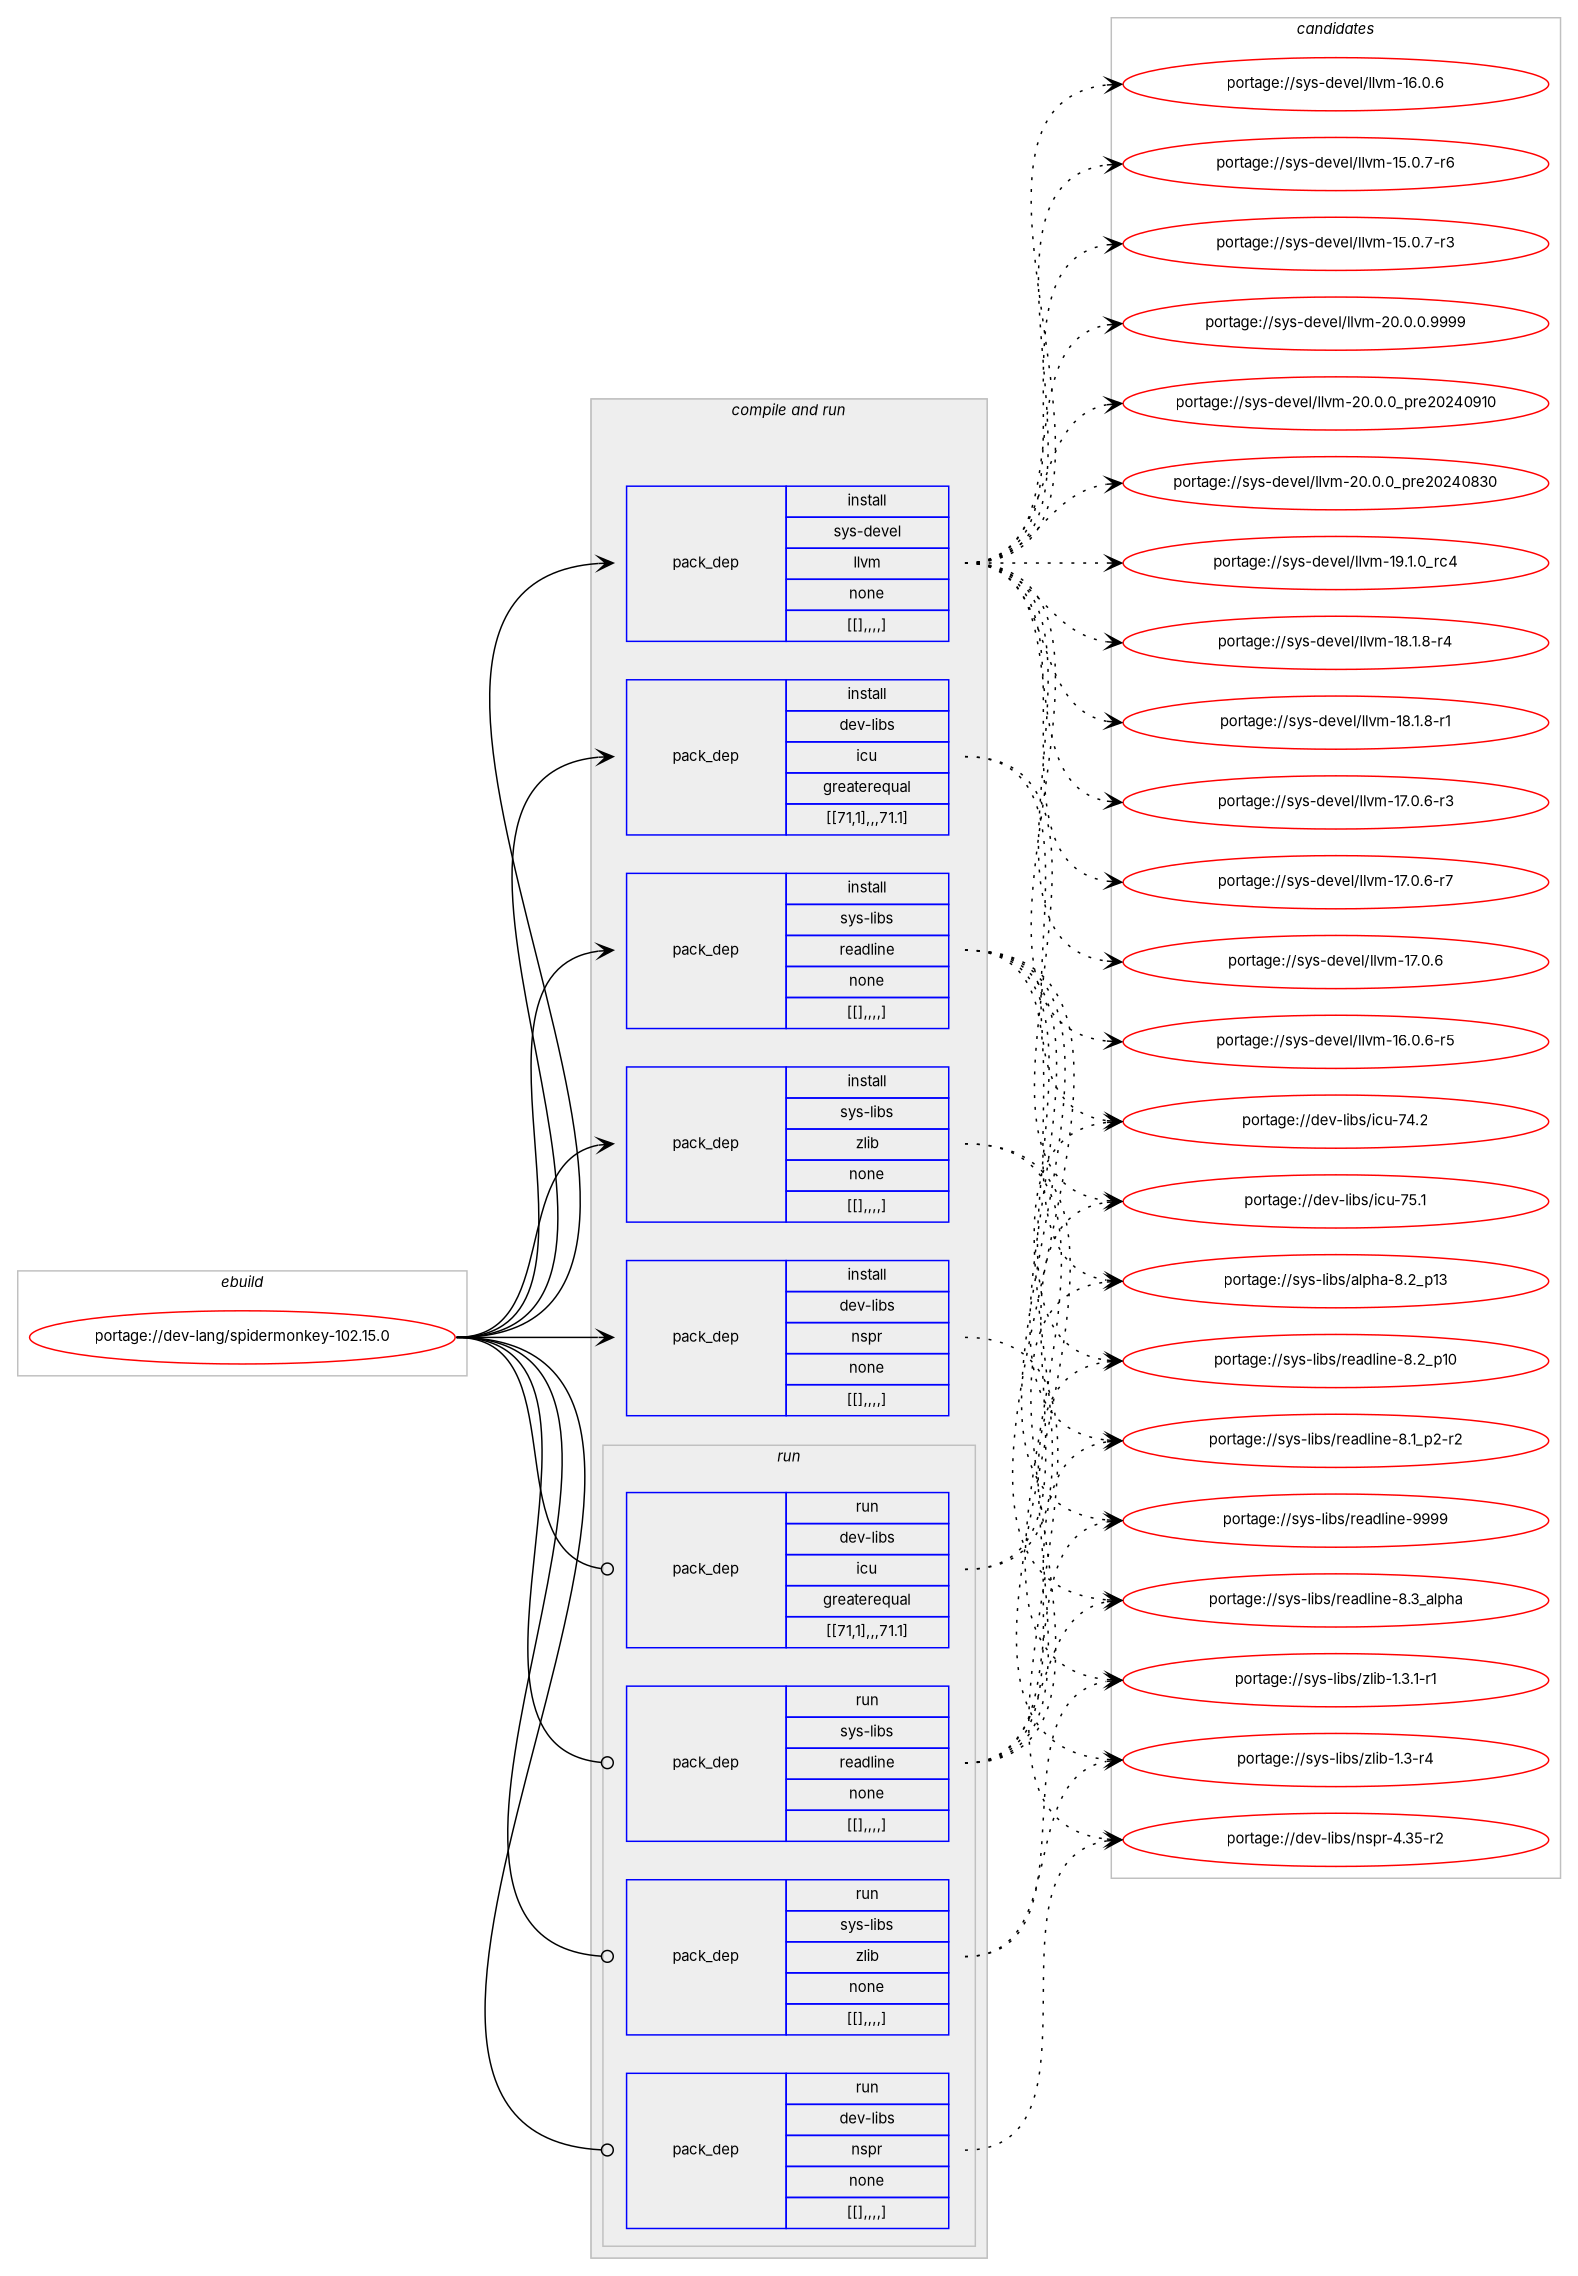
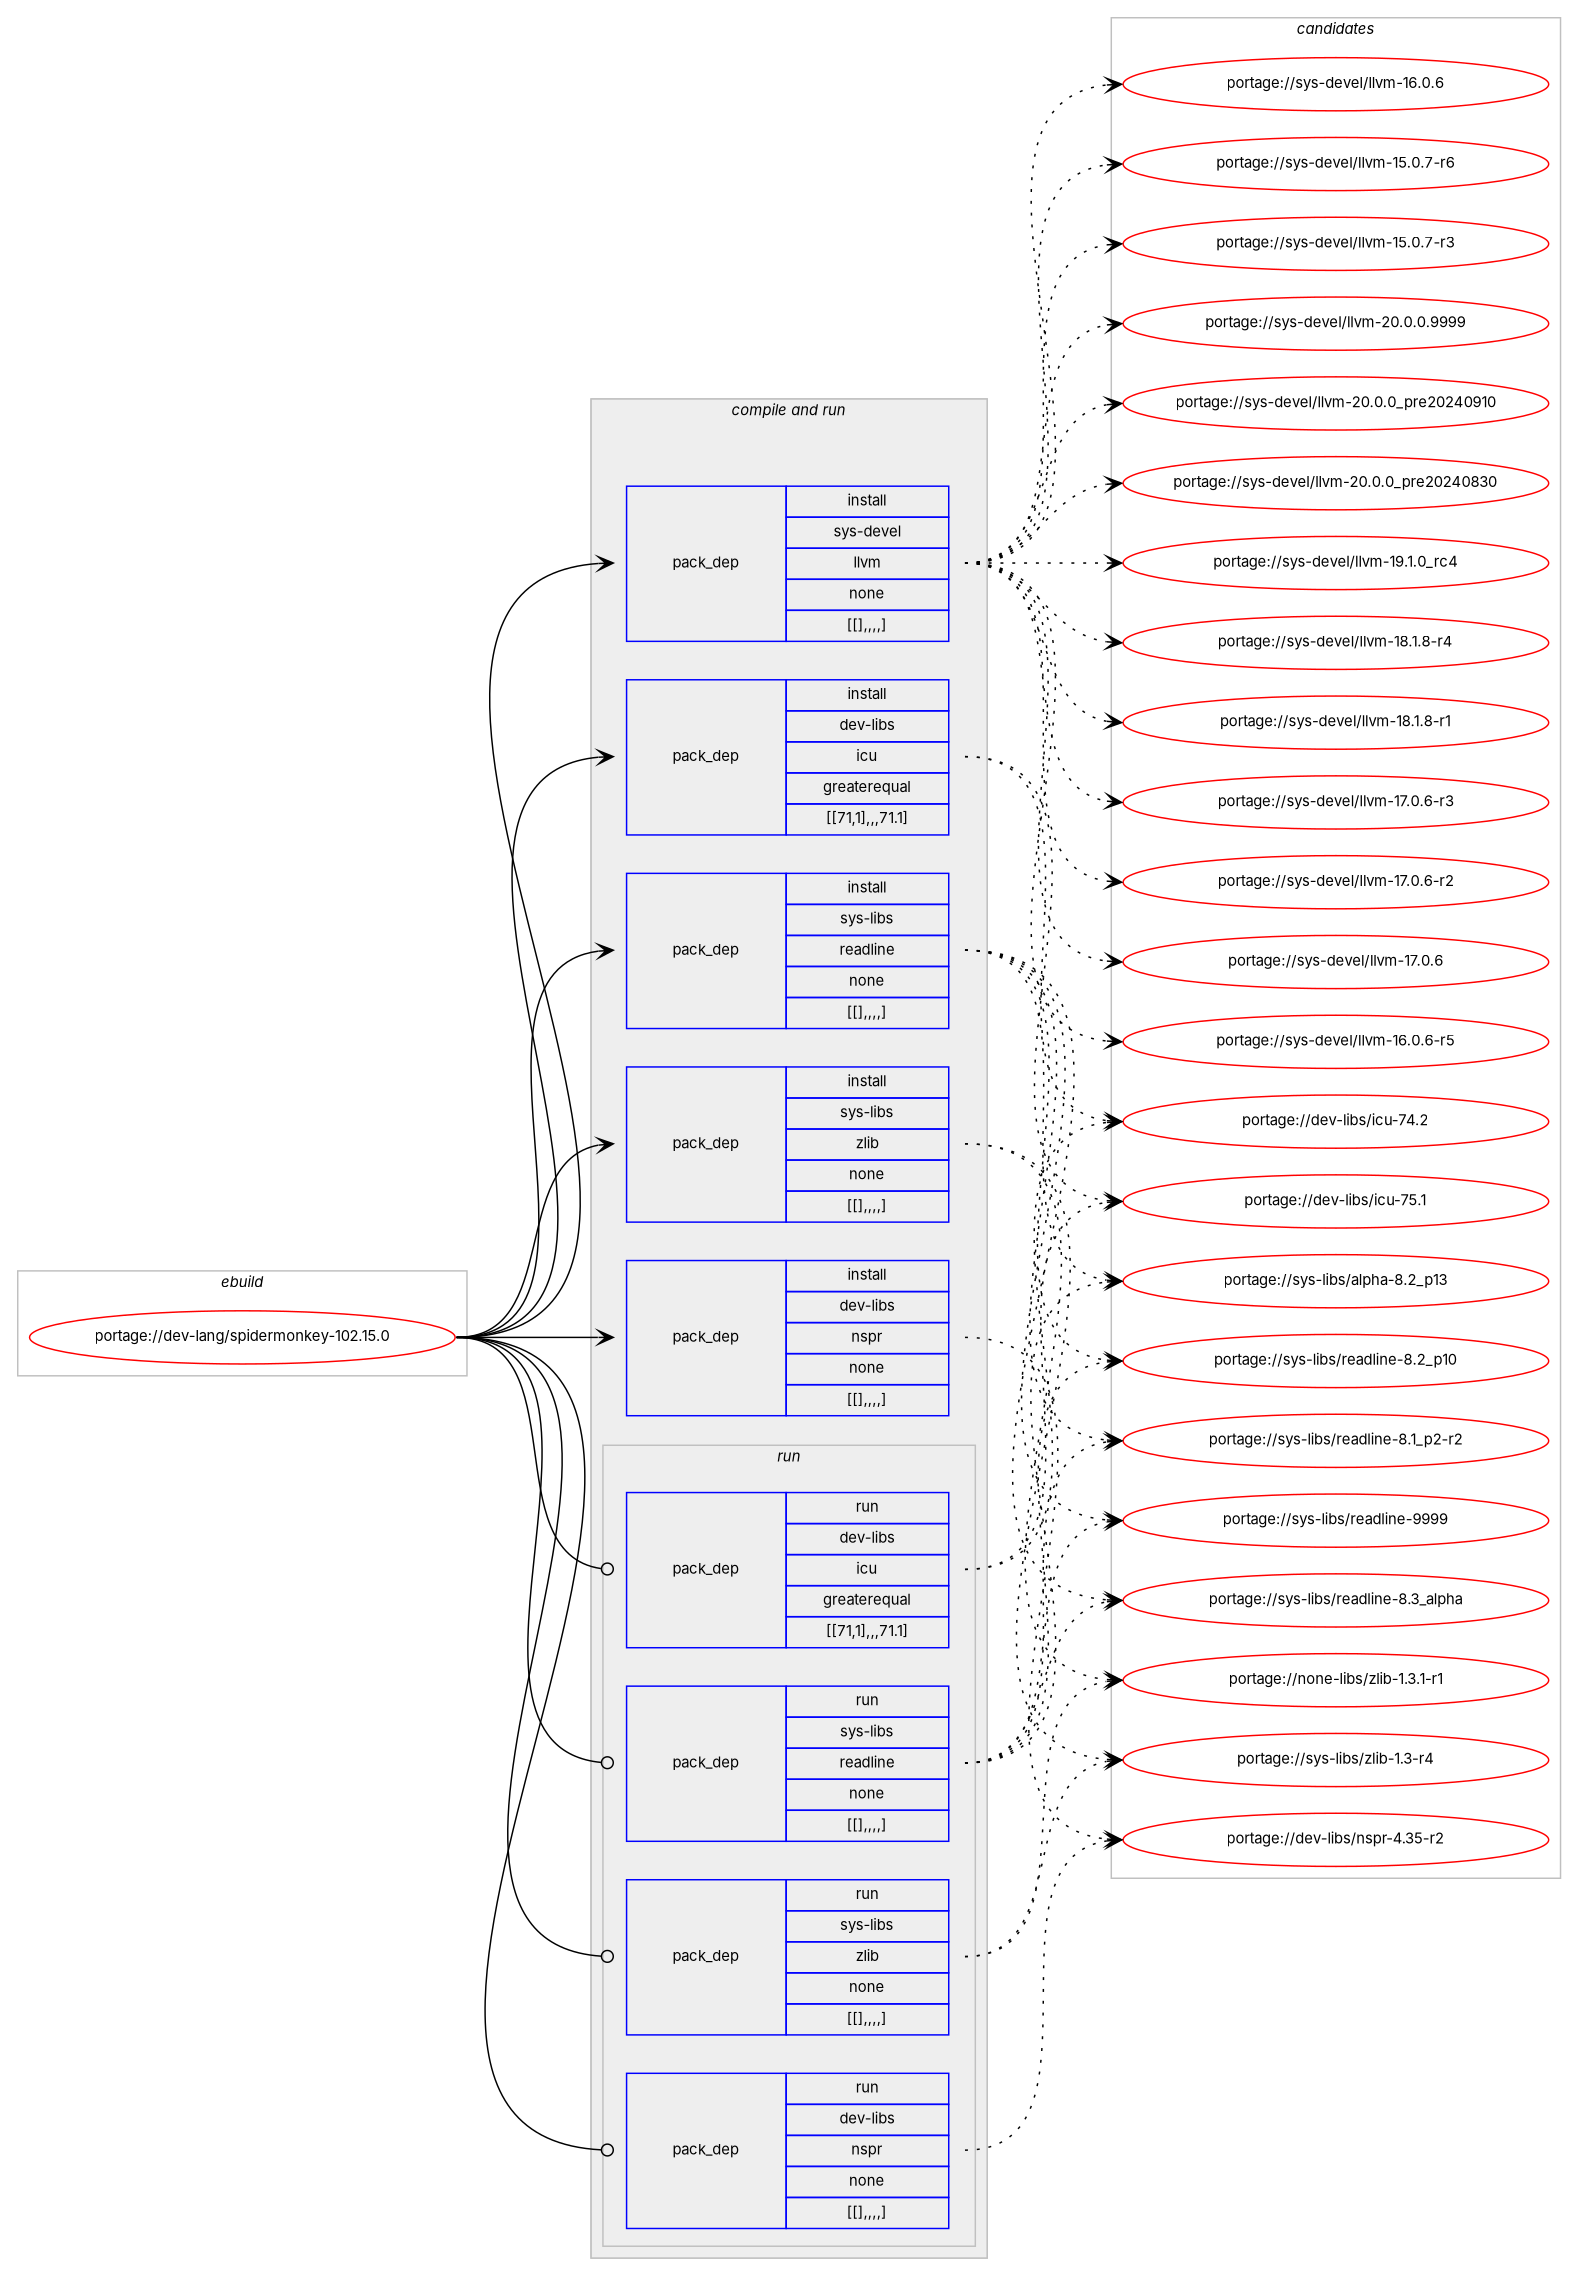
node "portage://sys-devel/llvm-17.0.6-r7": label "portage://sys-devel/llvm-17.0.6-r7" -> "portage://sys-devel/llvm-17.0.6-r2"
node "portage://sys-libs/zlib-1.3.1-r1": label "portage://sys-libs/zlib-1.3.1-r1" -> "portage://none-libs/zlib-1.3.1-r1"
